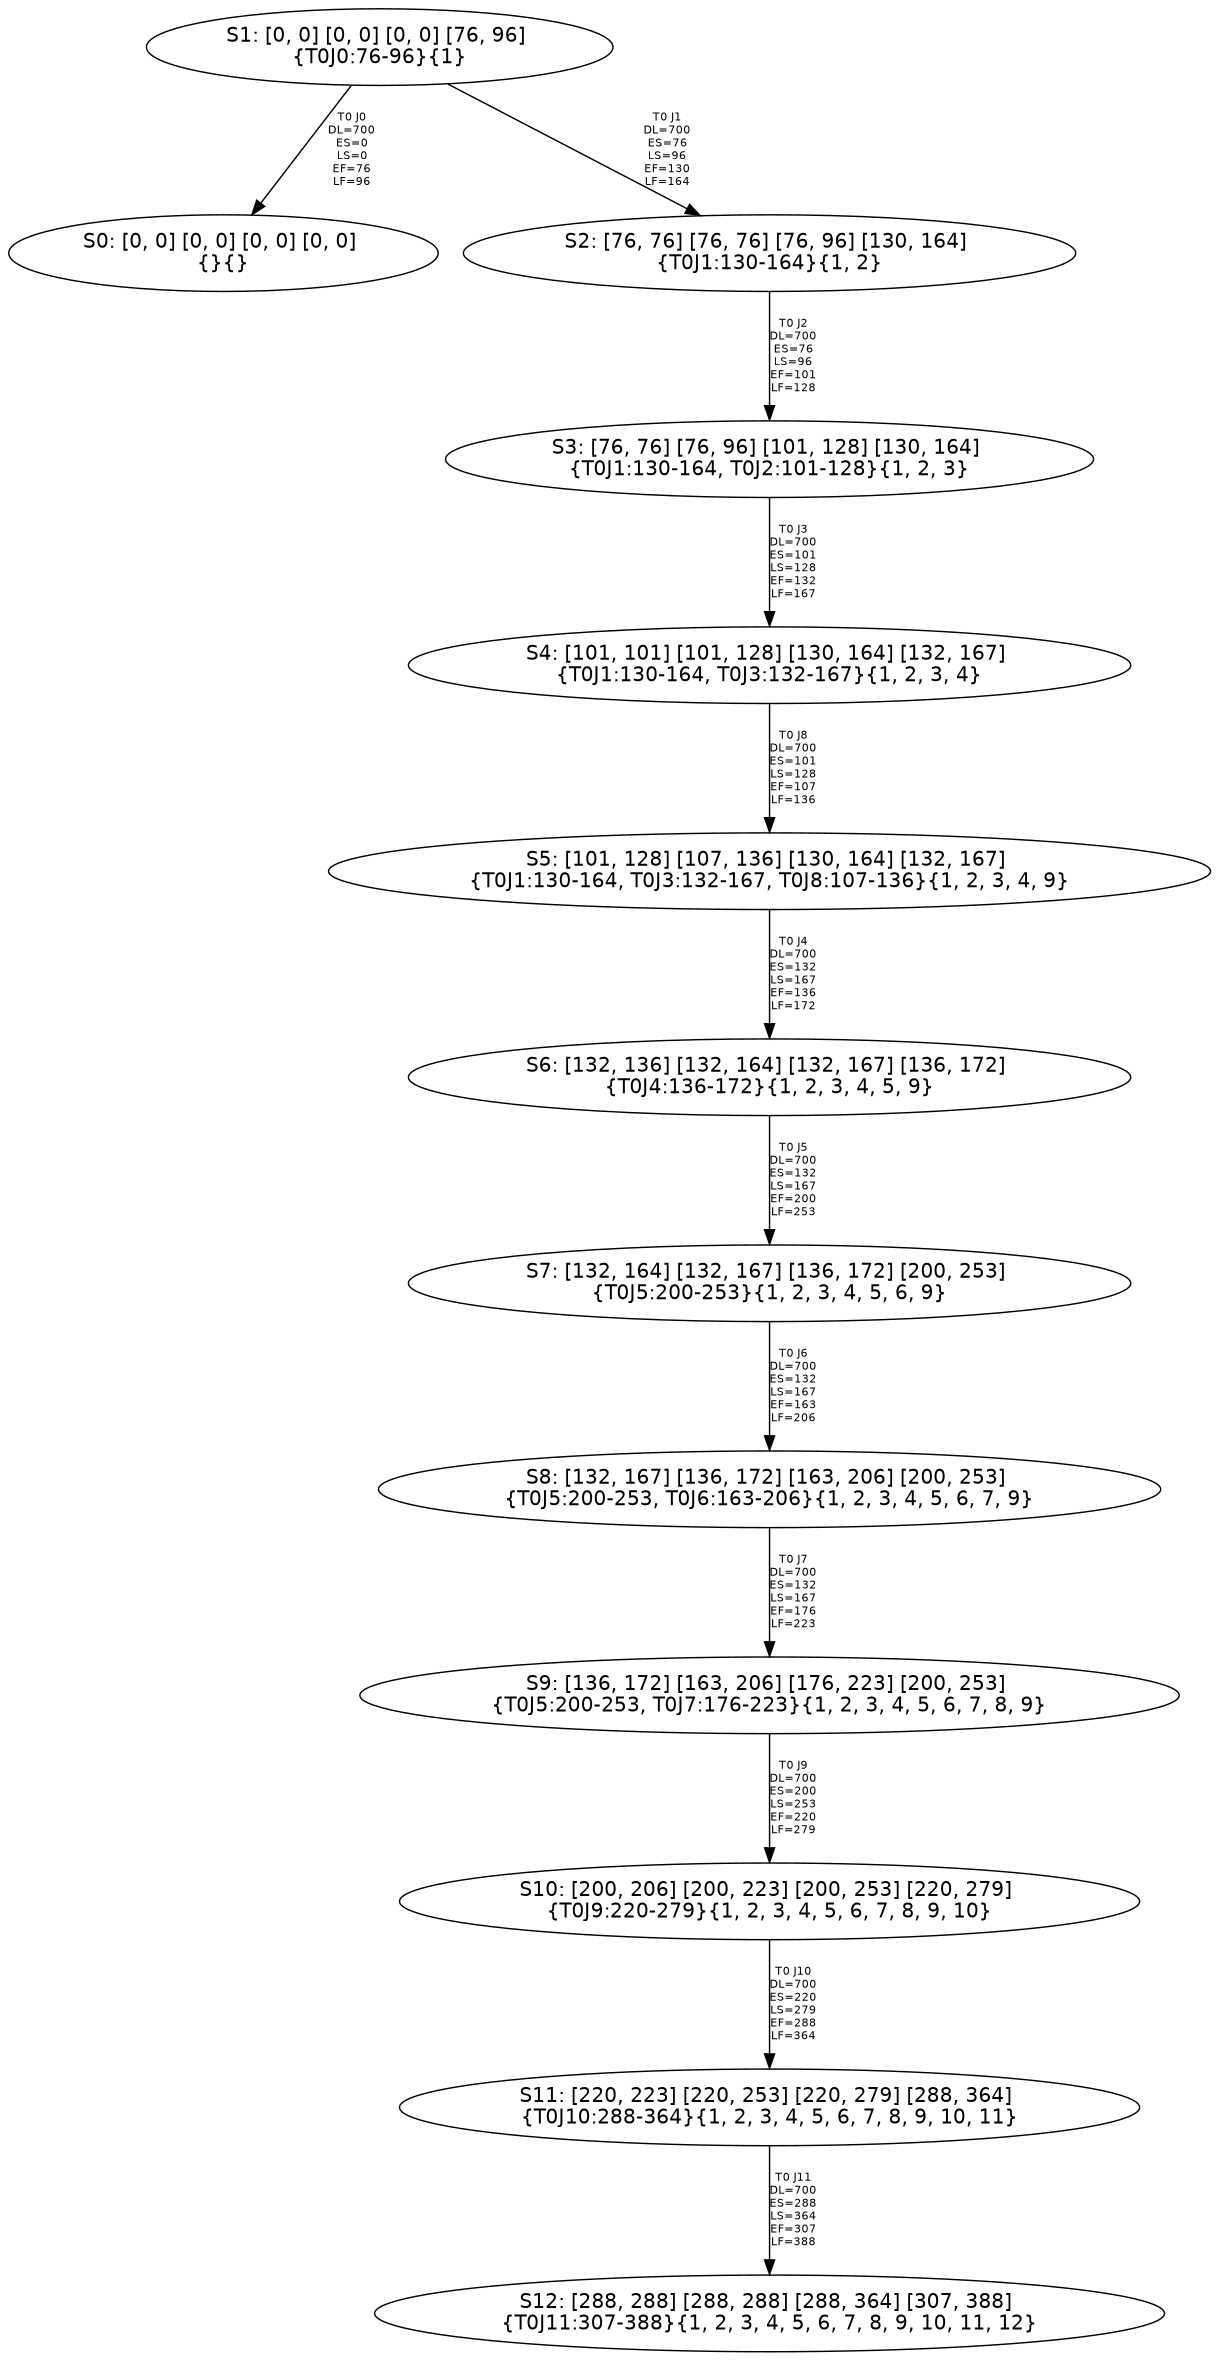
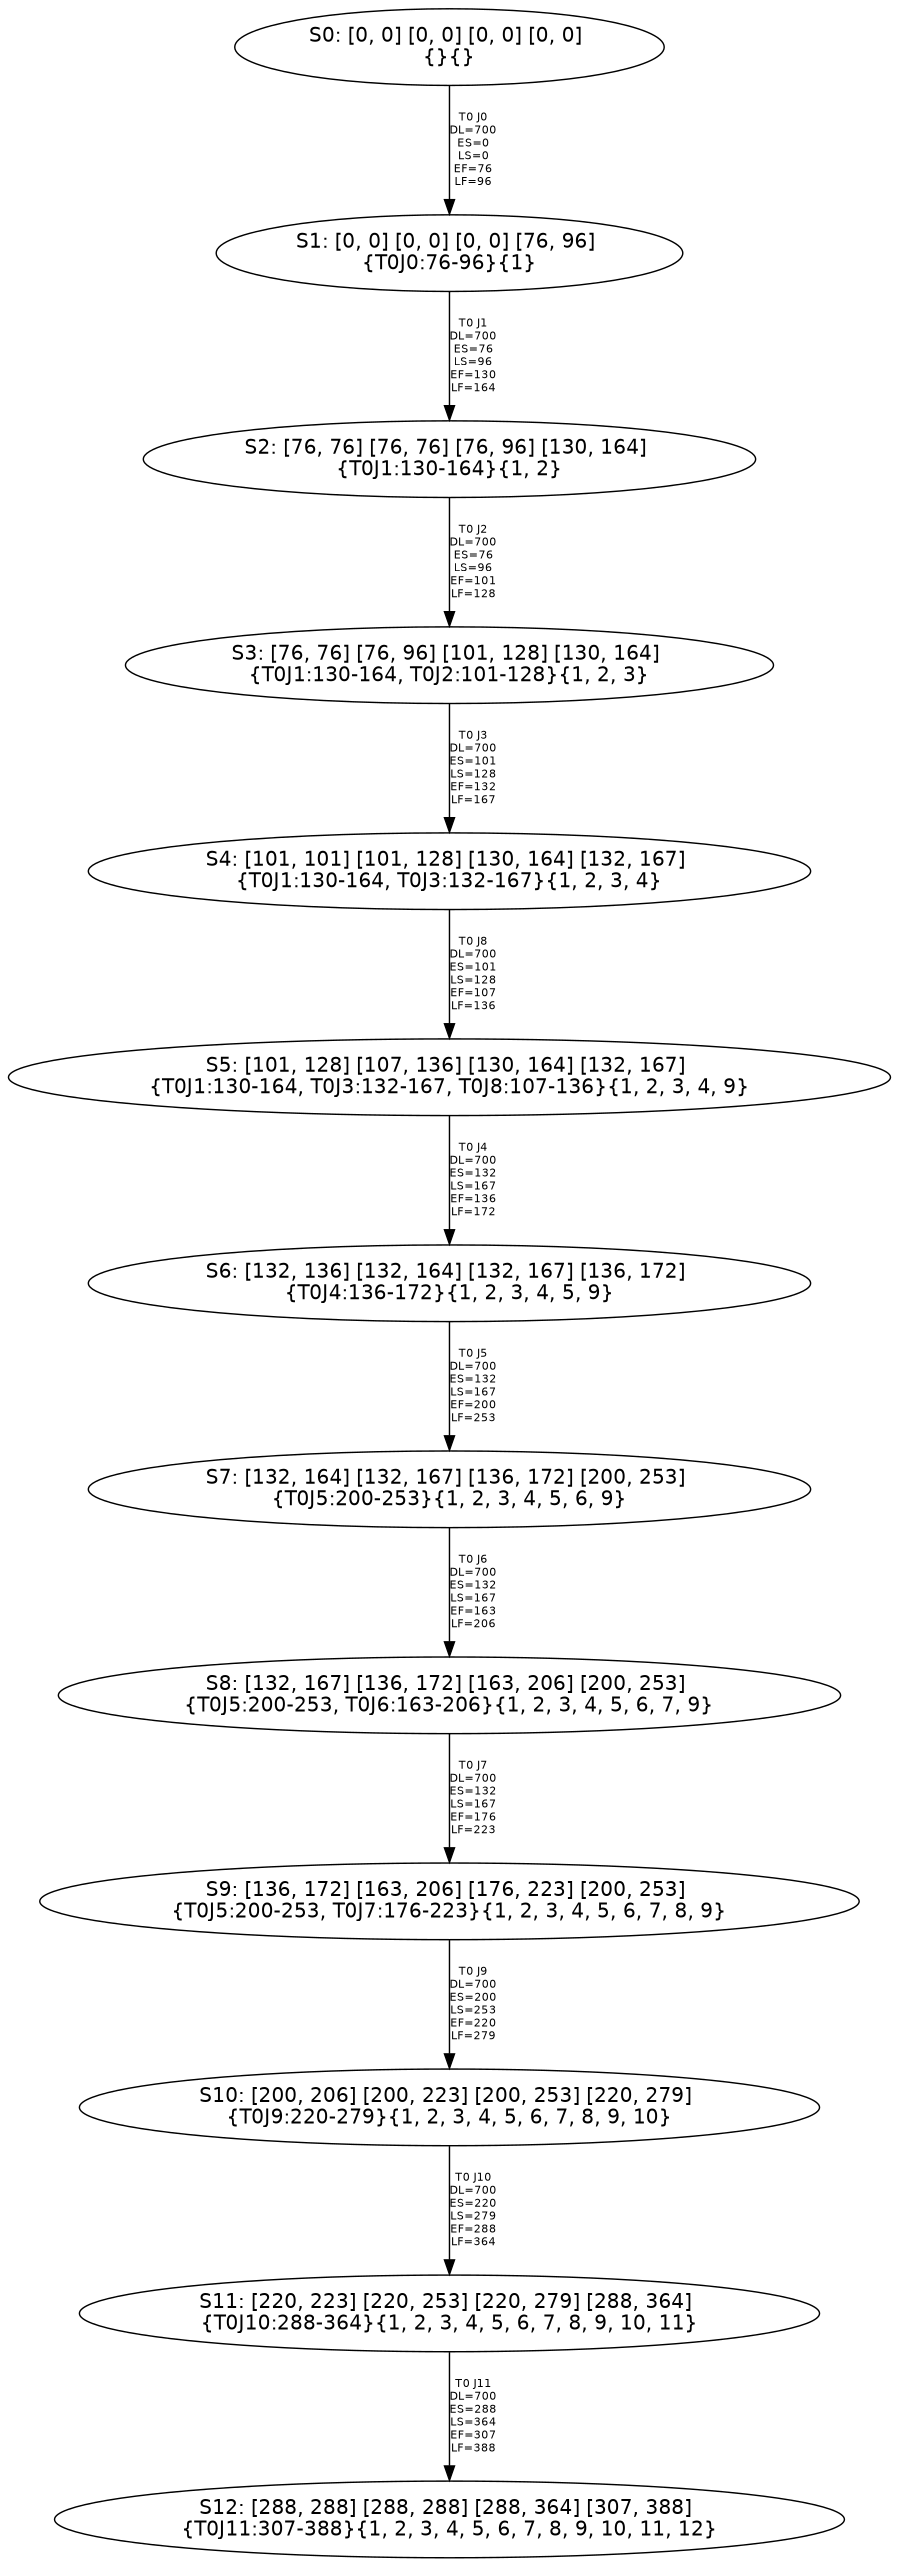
edge "S1: [0, 0] [0, 0] [0, 0] [76, 96] {T0J0:76-96}{1}" -> "S0: [0, 0] [0, 0] [0, 0] [0, 0] {}{}": reversed
